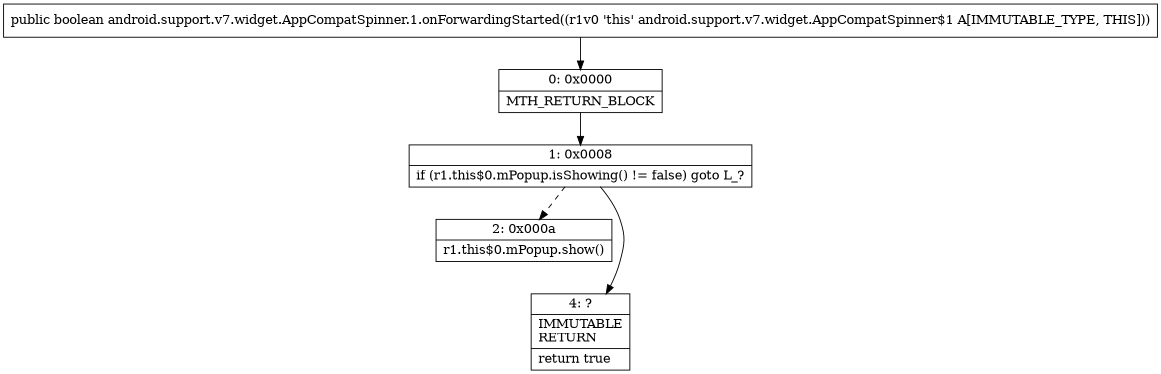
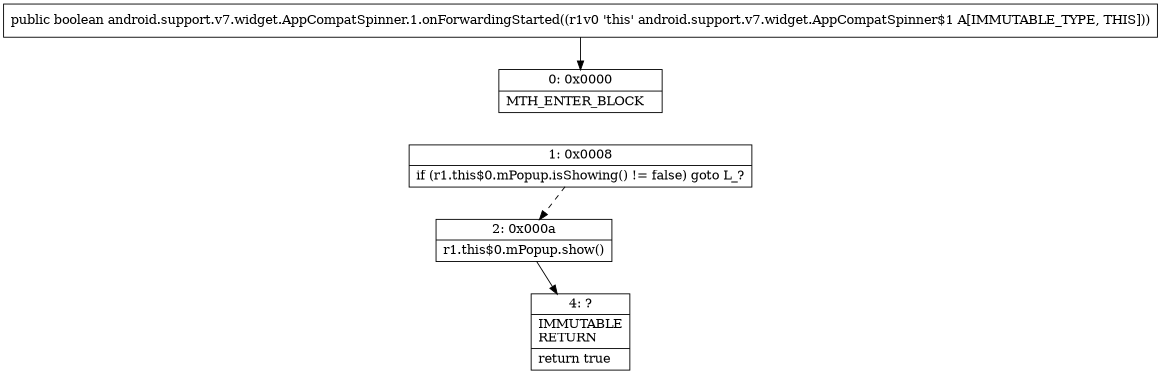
node "0: 0x0000": text "MTH_RETURN_BLOCK" -> "MTH_ENTER_BLOCK"
edge "0: 0x0000" -> "1: 0x0008": removed
edge "1: 0x0008" -> "4: ?": now "2: 0x000a" -> "4: ?"
